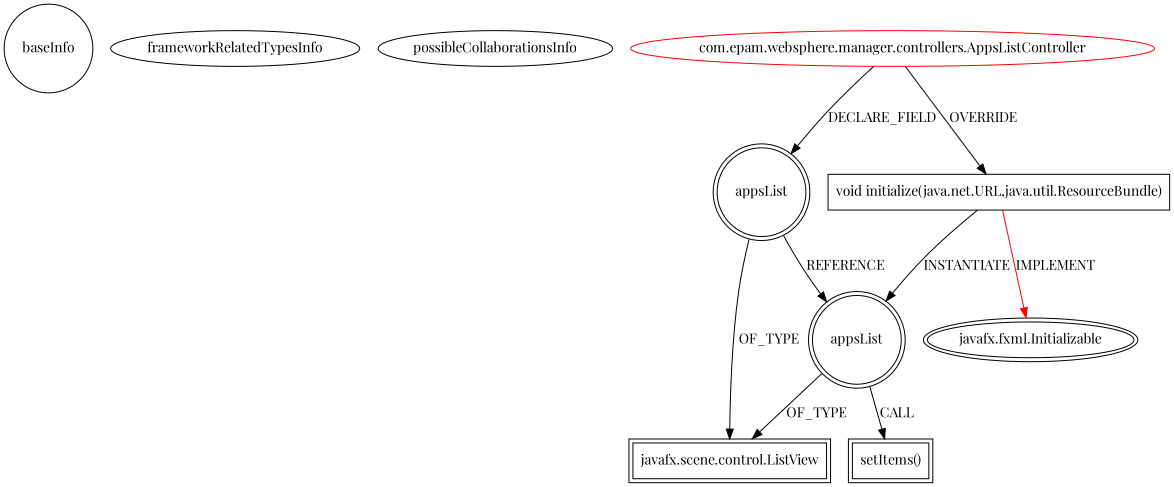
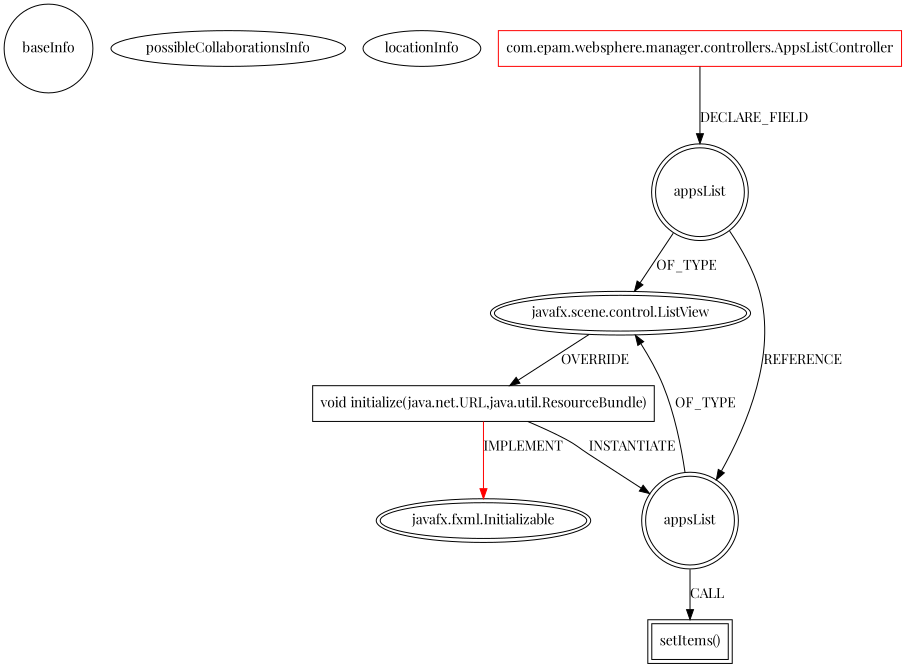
node "frameworkRelatedTypesInfo": removed
node "locationInfo": added
node "com.epam.websphere.manager.controllers.AppsListController": shape ellipse -> box
edge "com.epam.websphere.manager.controllers.AppsListController" -> "void initialize(java.net.URL,java.util.ResourceBundle)": now "javafx.scene.control.ListView" -> "void initialize(java.net.URL,java.util.ResourceBundle)"
node "javafx.scene.control.ListView": shape box -> ellipse
